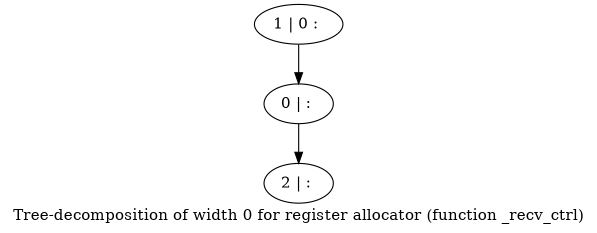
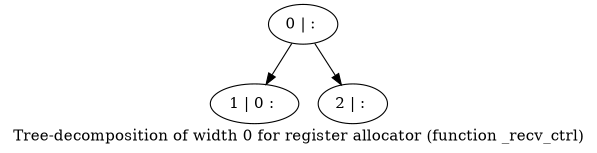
edge "1 | 0 :" -> "0 | :": reversed
